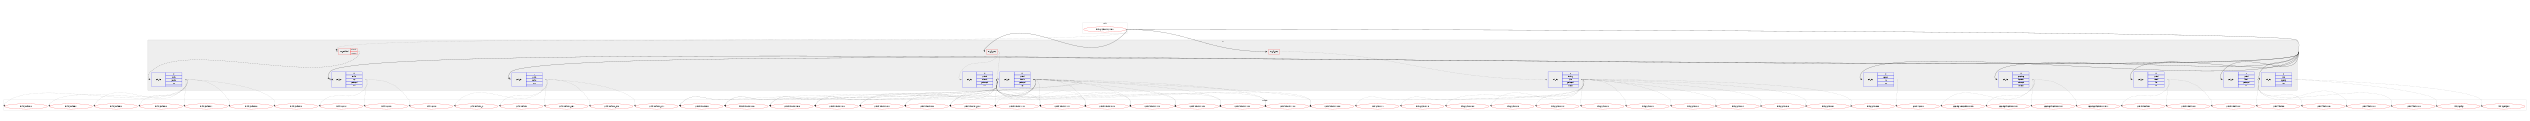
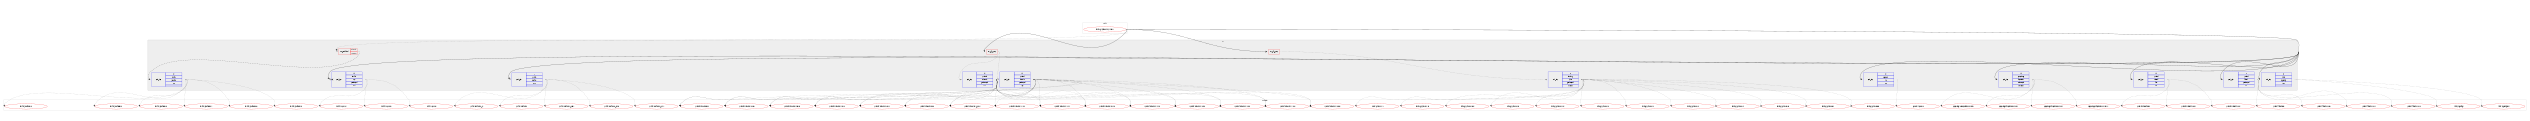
node "dev-libs/jemalloc-5.2.1": removed
node "elt-devel/automake-1.9.6-r5": label "elt-devel/automake-1.9.6-r5" -> "sys-devel/automake-1.9.6-r5"
